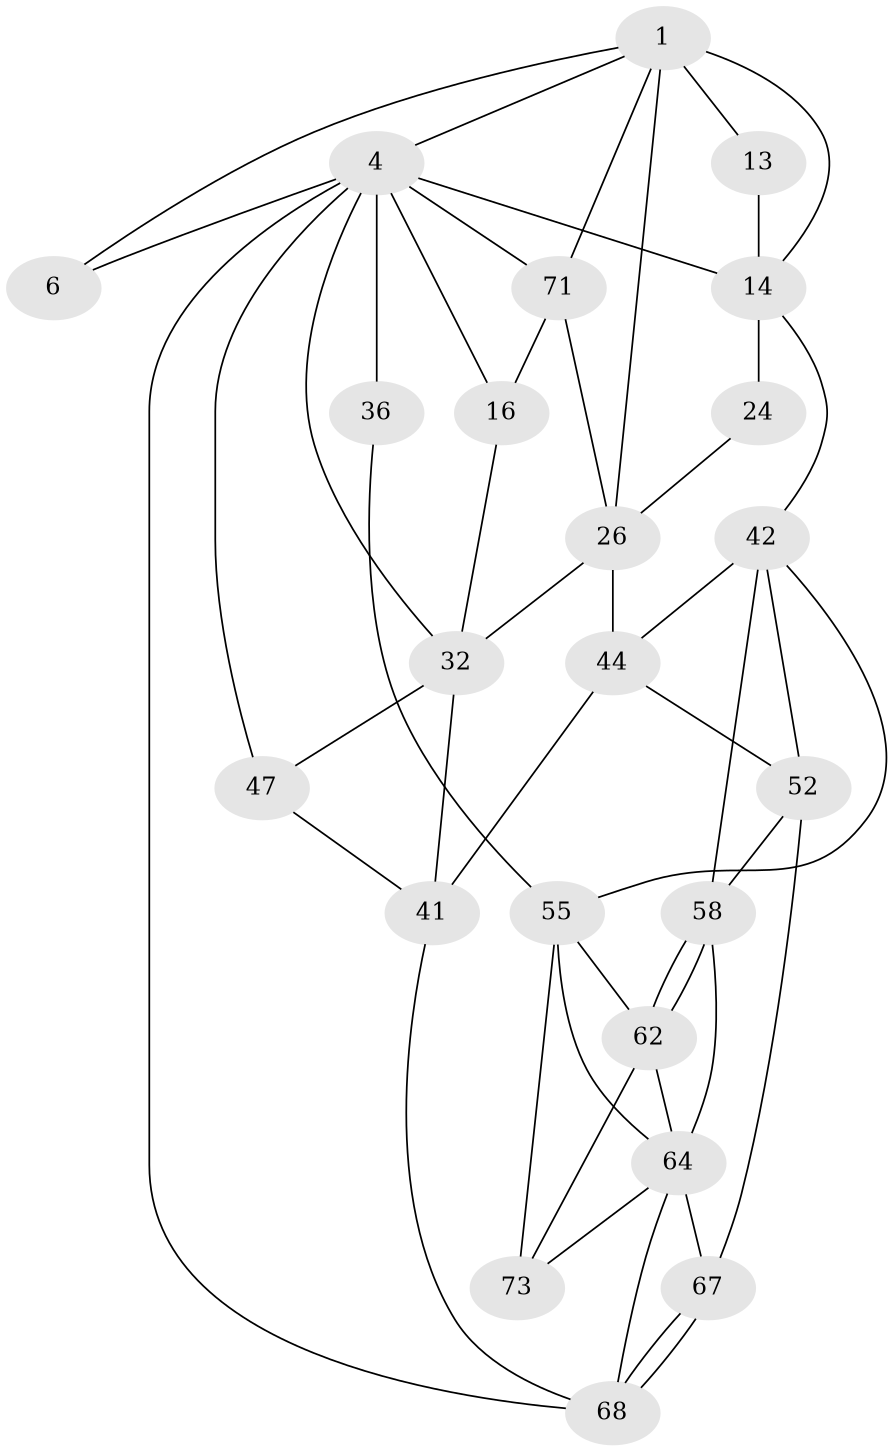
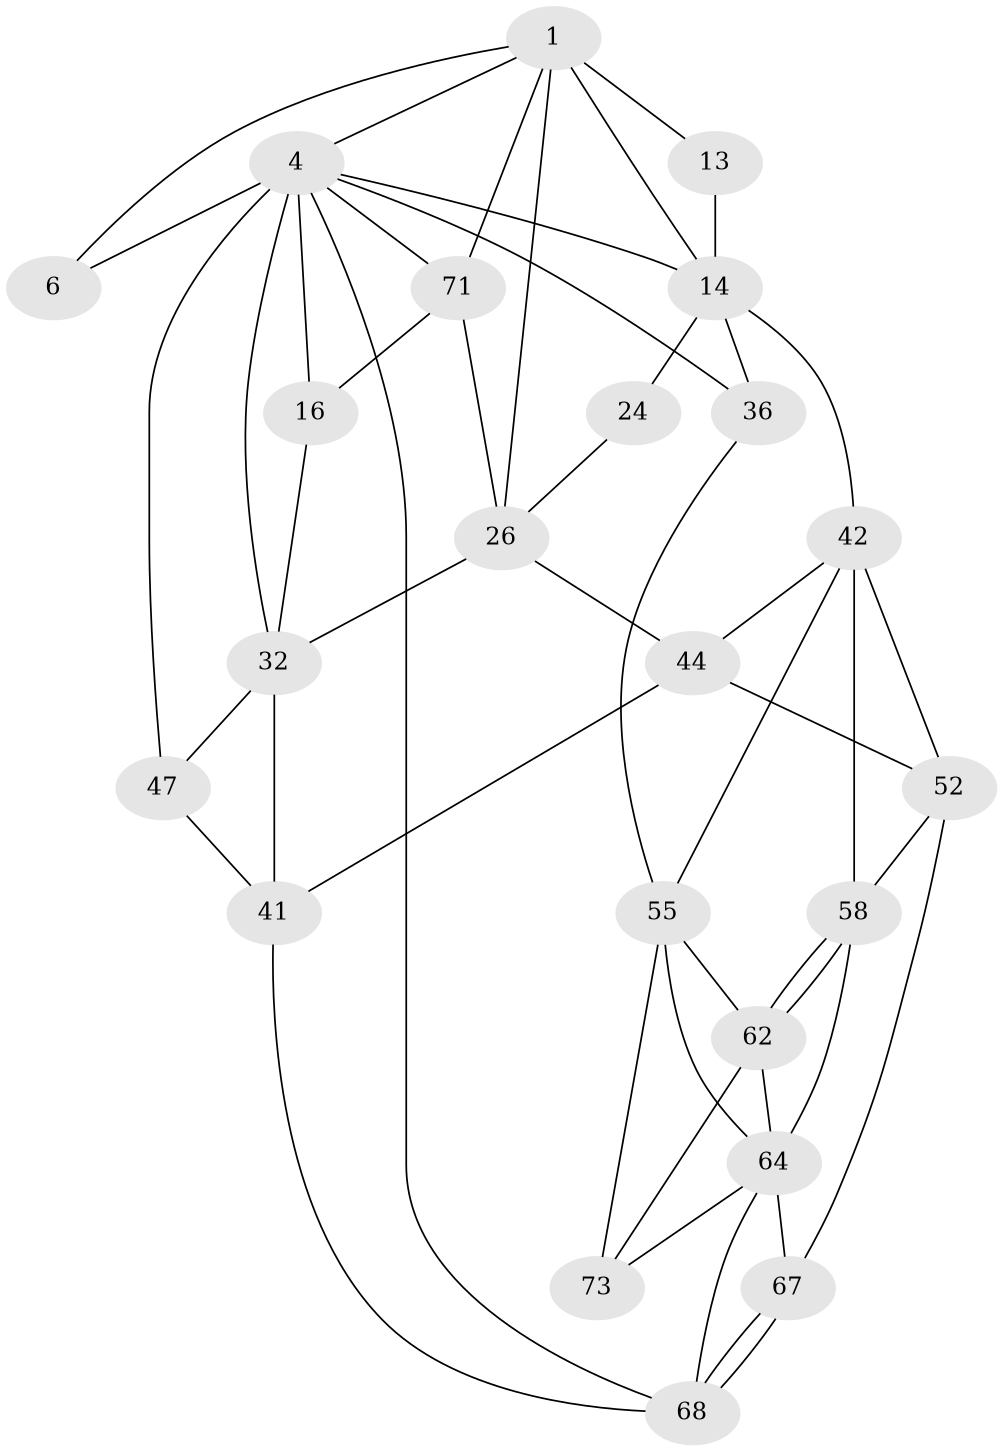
edge "14" -- "36": added
